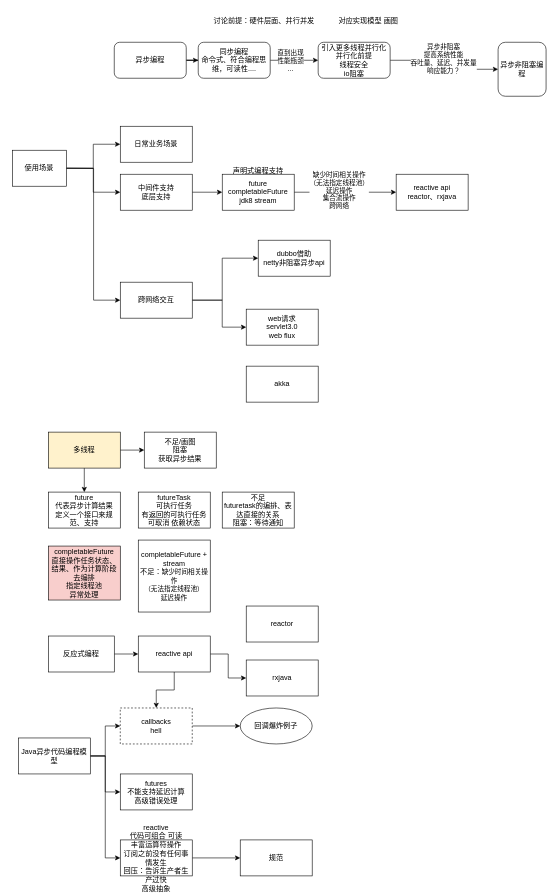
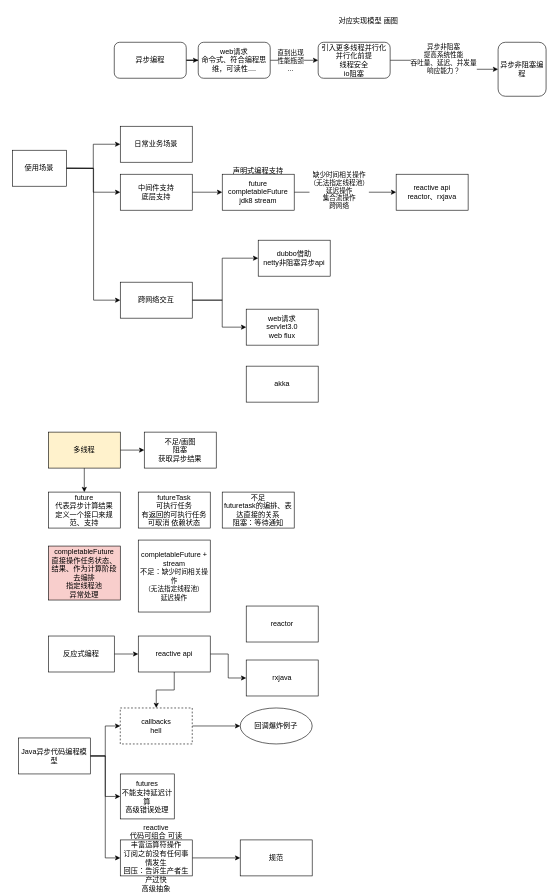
node "讨论前提：硬件层面、并行并发": removed
node "同步编程 命令式、符合编程思维，可读性....": label "同步编程 命令式、符合编程思维，可读性...." -> "web请求 命令式、符合编程思维，可读性...."
node "futures 不能支持延迟计算 高级错误处理": size 72x36 -> 54x45
